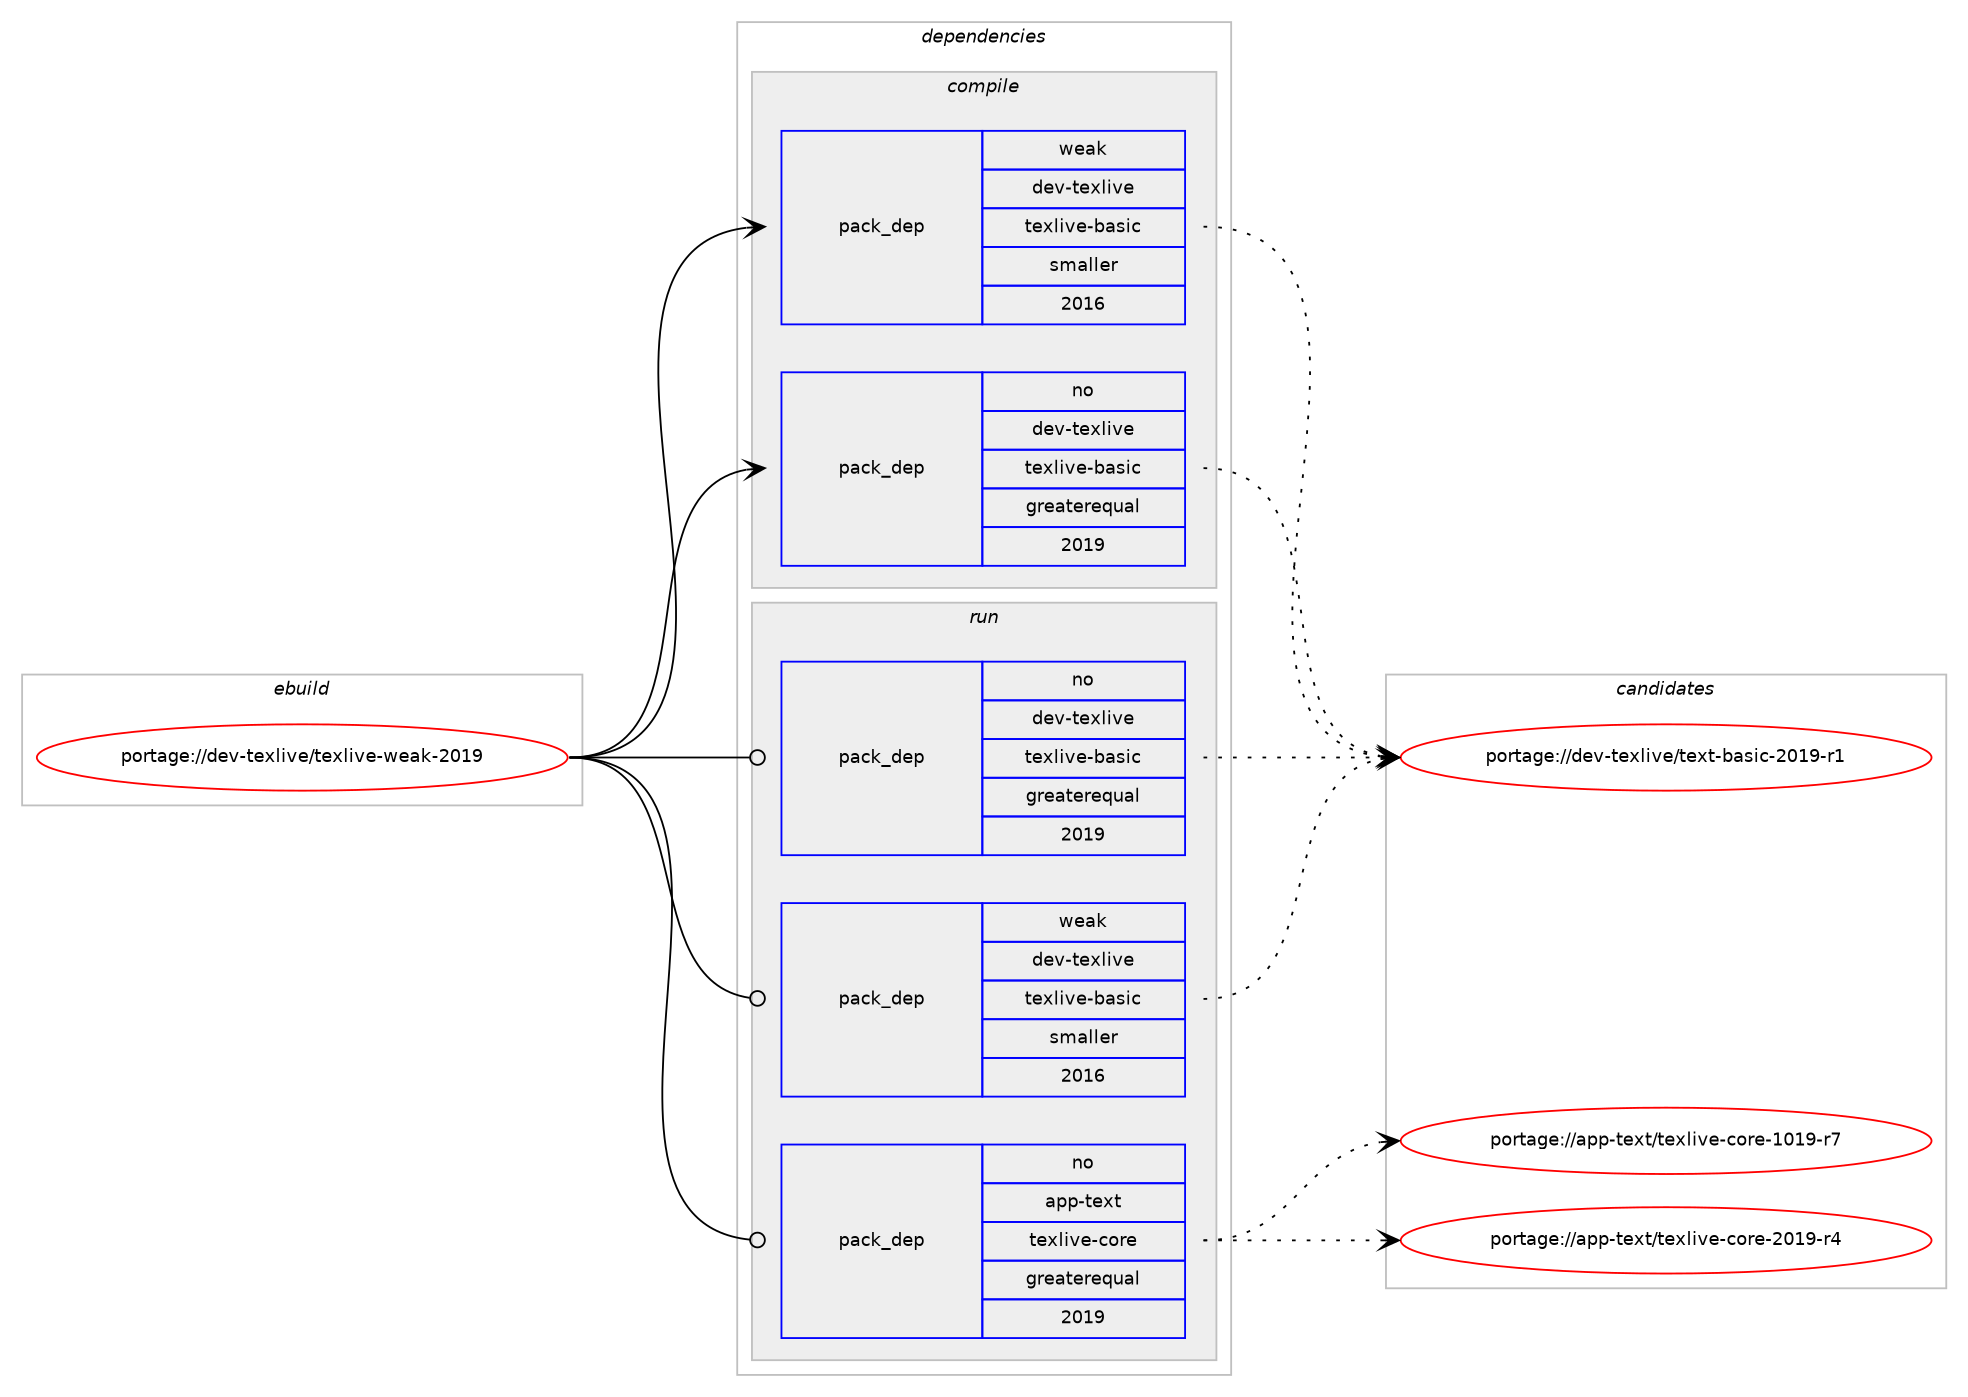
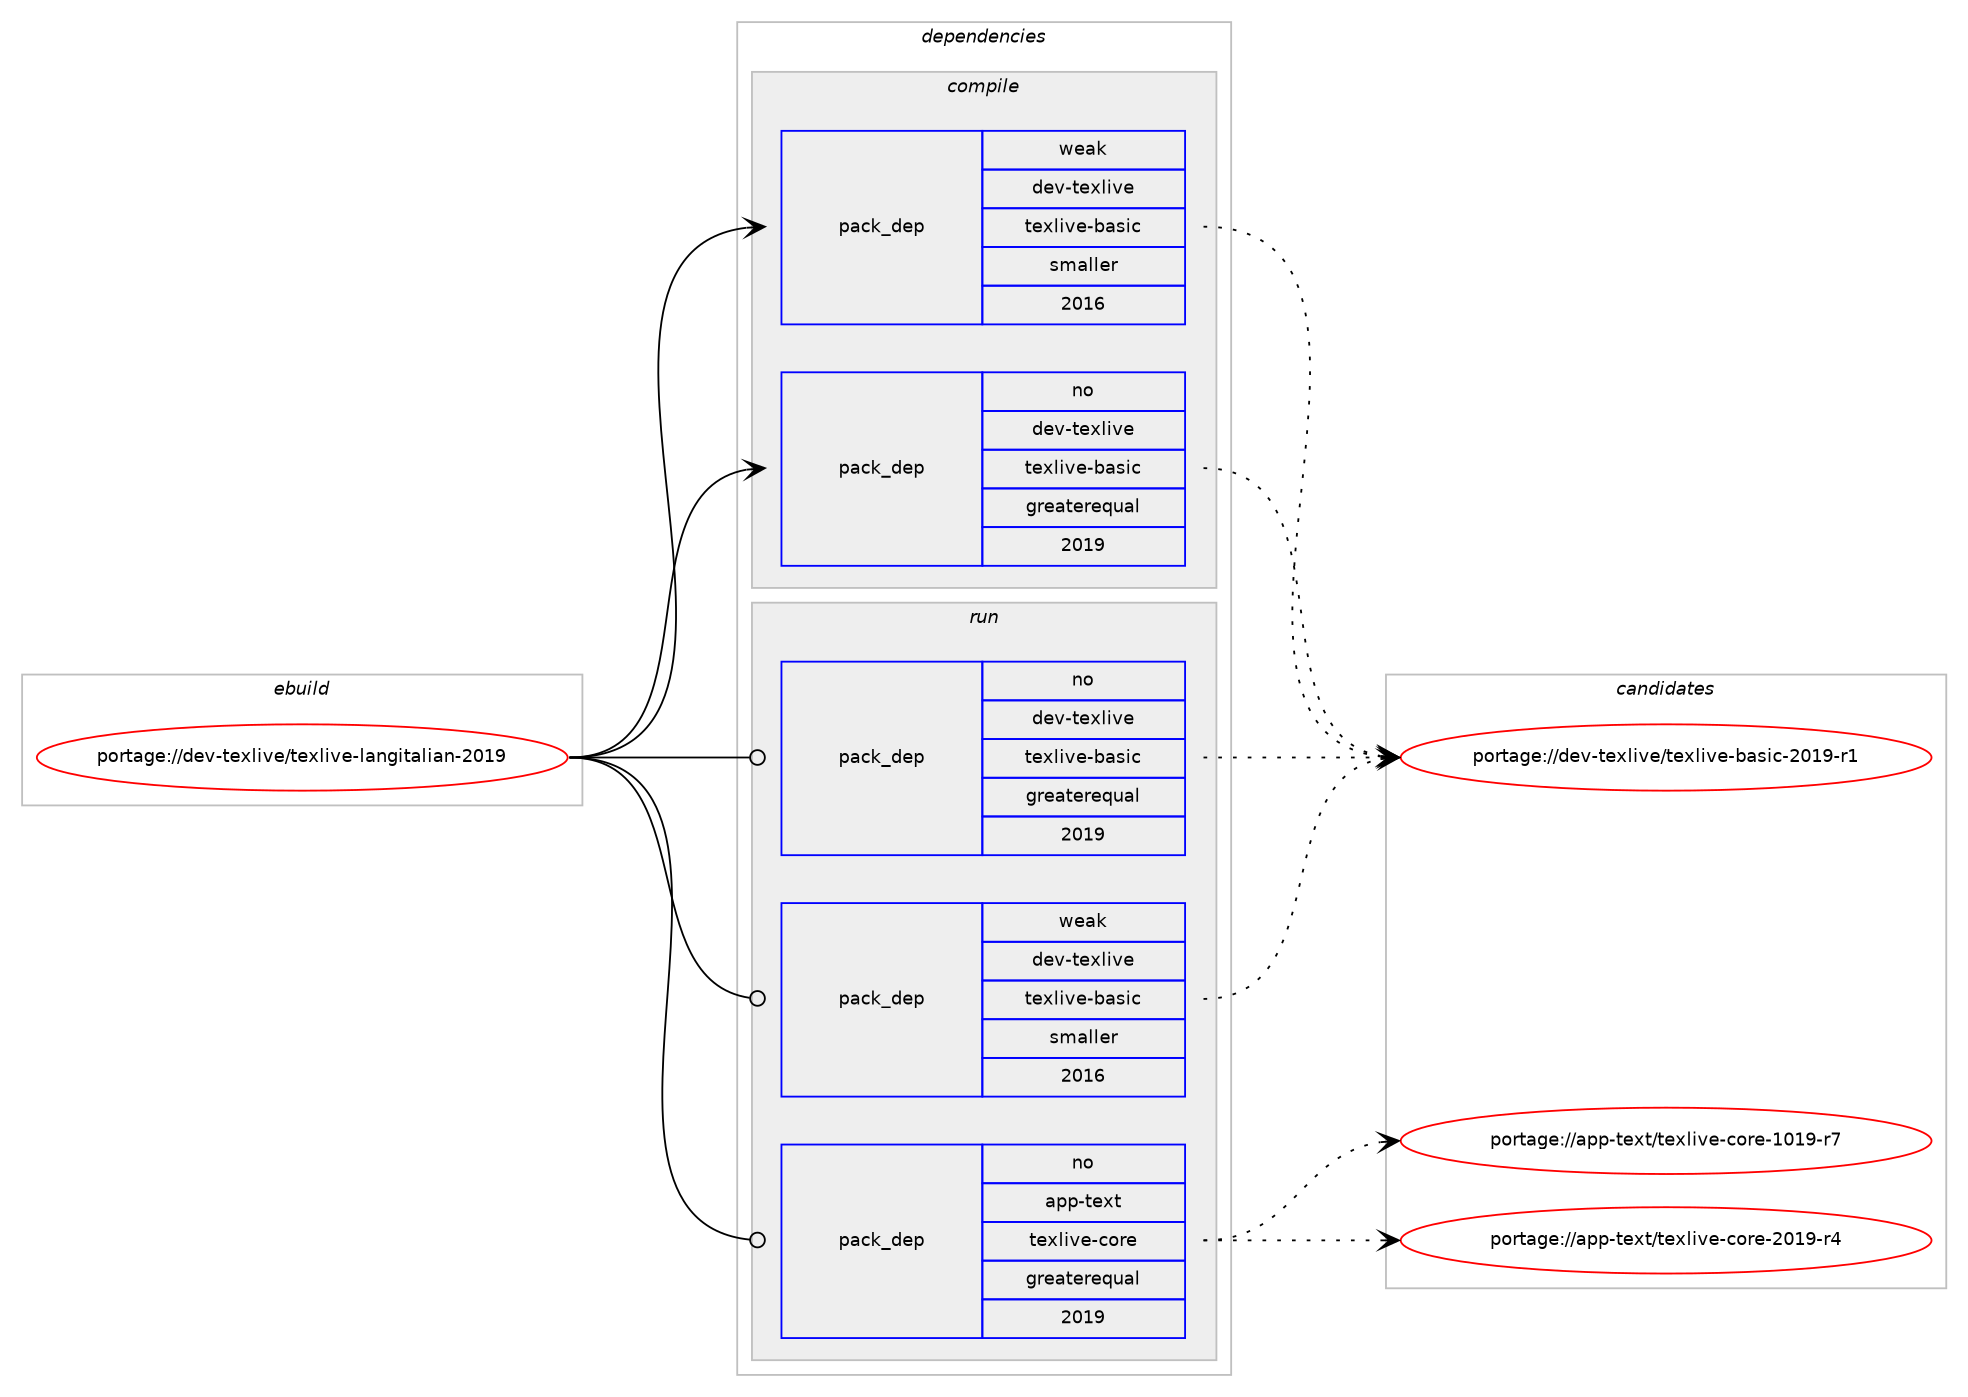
node "portage://dev-texlive/texlive-weak-2019": label "portage://dev-texlive/texlive-weak-2019" -> "portage://dev-texlive/texlive-langitalian-2019"
node "portage://dev-texlive/text-basic-2019-r1": label "portage://dev-texlive/text-basic-2019-r1" -> "portage://dev-texlive/texlive-basic-2019-r1"
